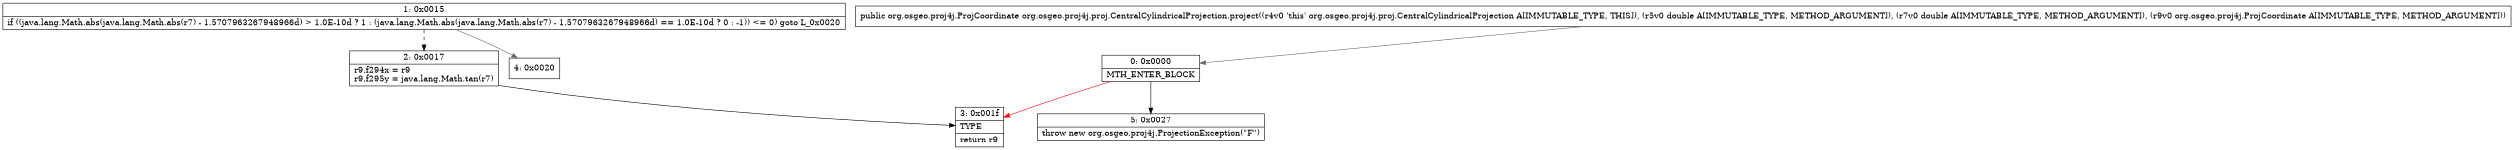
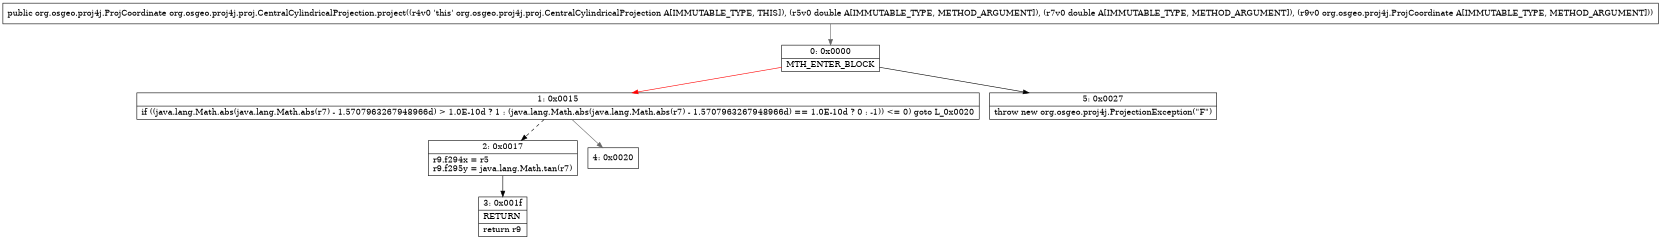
node "2: 0x0017": text "r9.f294x = r9" -> "r9.f294x = r5"
edge "0: 0x0000" -> "3: 0x001f": now "0: 0x0000" -> "1: 0x0015"
node "3: 0x001f": text "TYPE" -> "RETURN"
